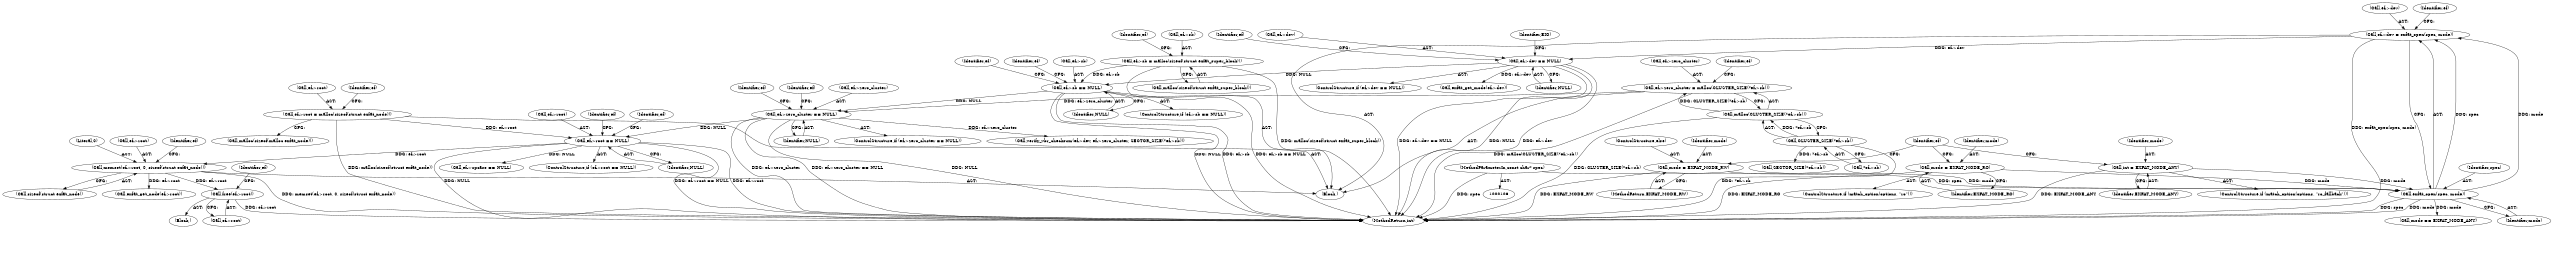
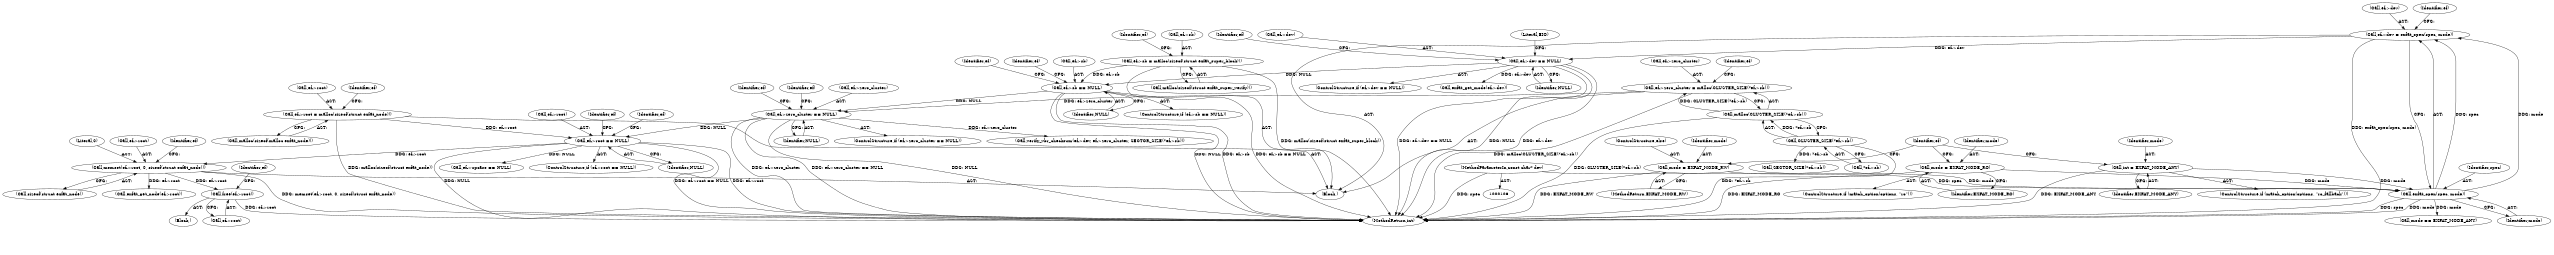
node "(Identifier,EIO)": label "(Identifier,EIO)" -> "(Literal,EIO)"
node "(Call,malloc(sizeof(struct exfat_super_block)))": label "(Call,malloc(sizeof(struct exfat_super_block)))" -> "(Call,malloc(sizeof(struct exfat_super_verify)))"
edge "(Call,malloc(sizeof(malloc exfat_node)))" -> "(Call,ef->root = malloc(sizeof(struct exfat_node)))": added, label "AST:"
node "(MethodParameterIn,const char* spec)": label "(MethodParameterIn,const char* spec)" -> "(MethodParameterIn,const char* dev)"
